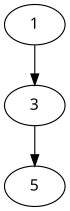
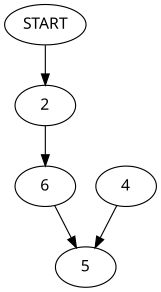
node "1": label "1" -> "2"
node "START": added
node "3": label "3" -> "6"
node "4": added
